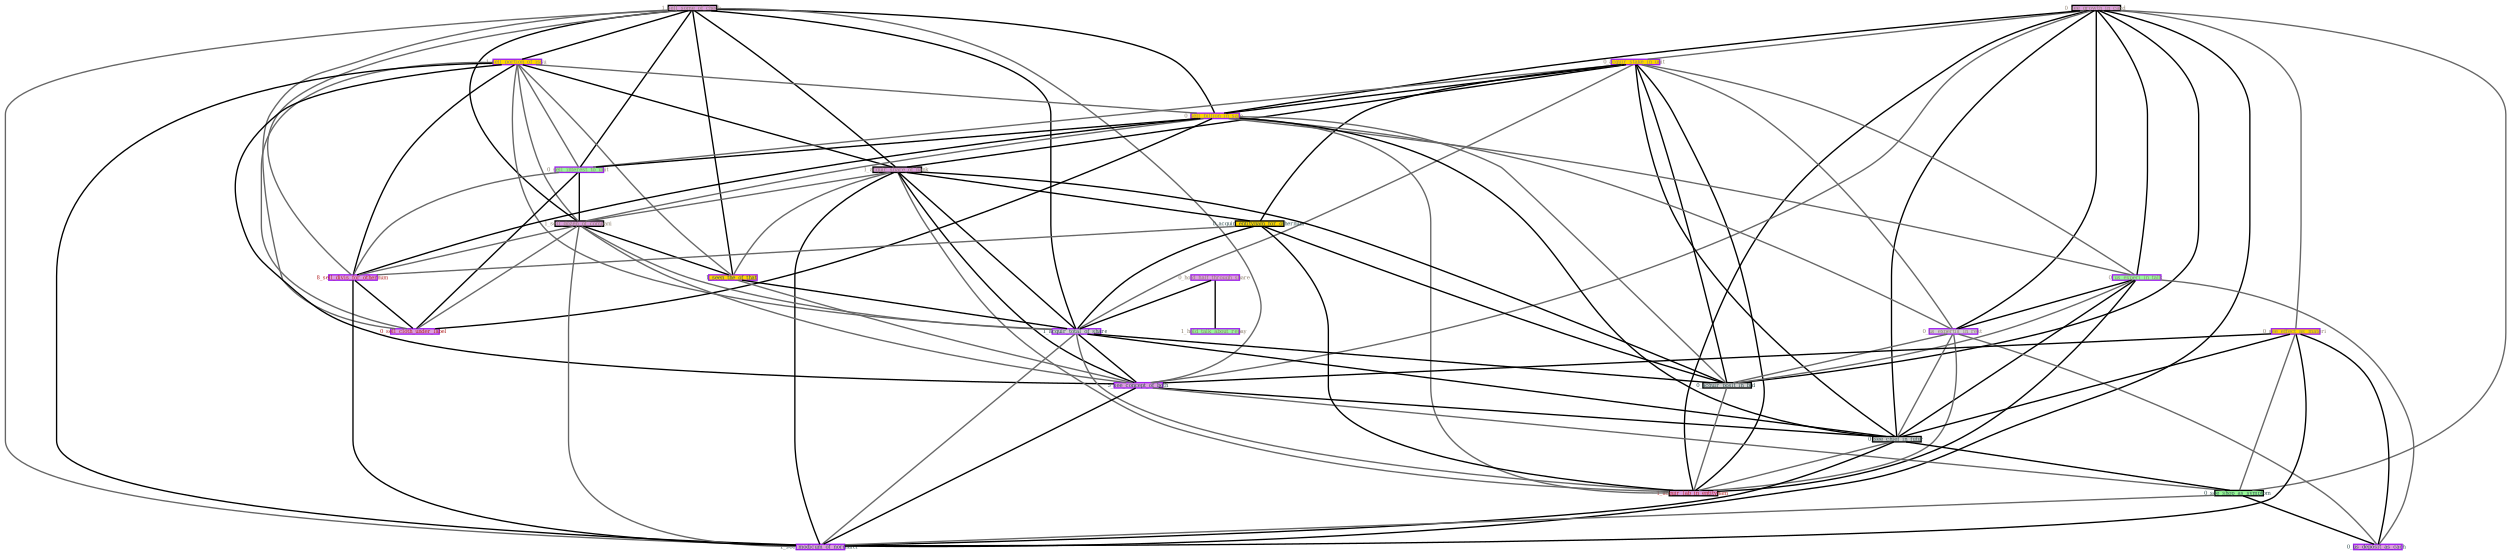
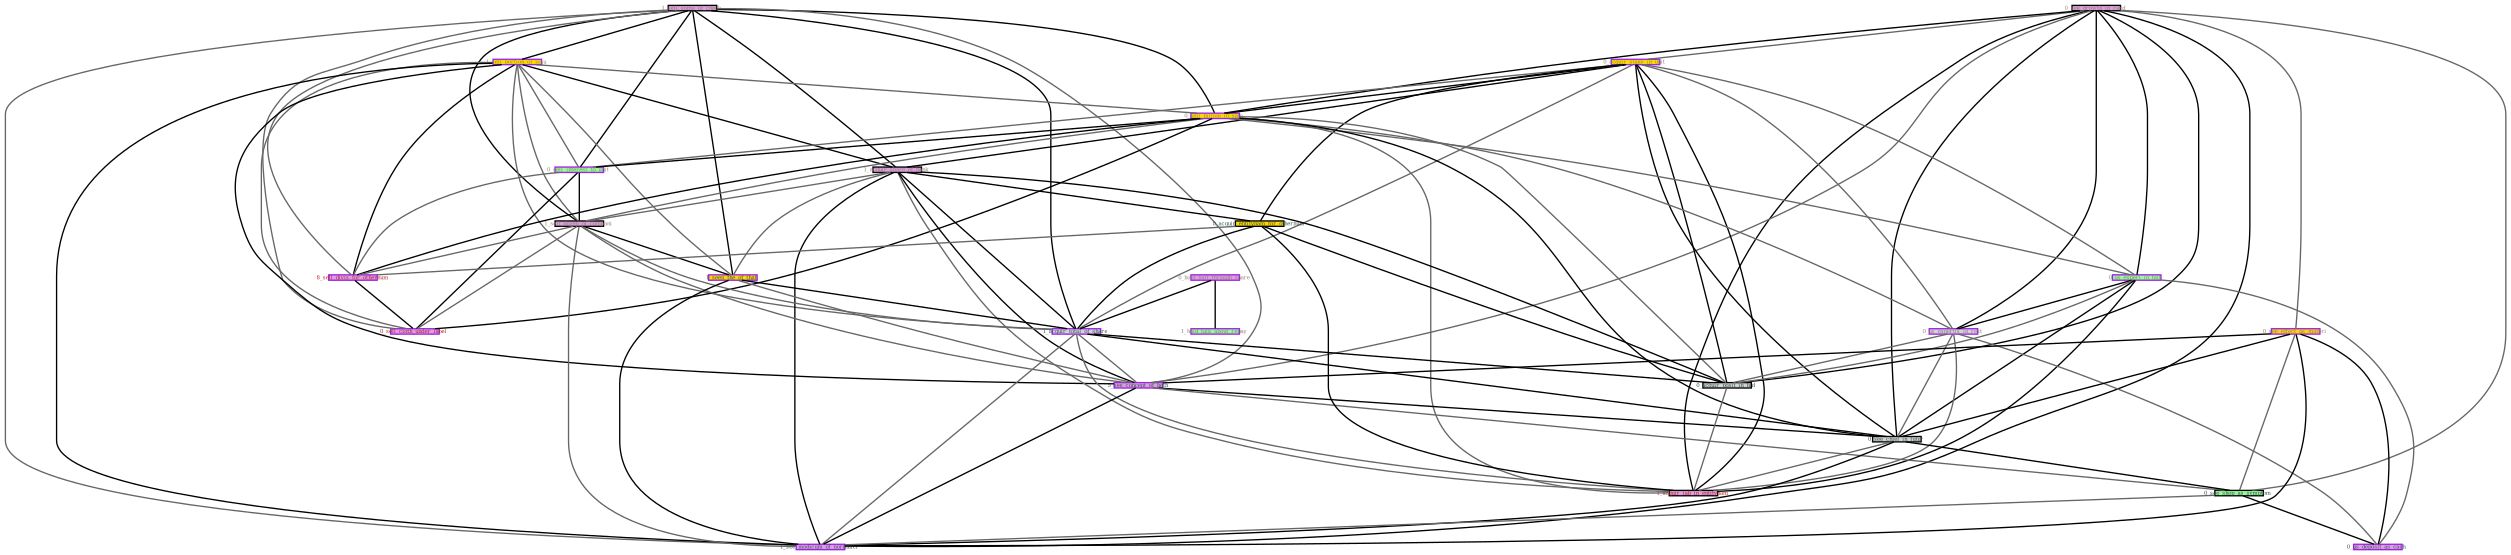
edge "1_acquir_total_of_share" -- "5_see_concept_of_both": color black -> gray40
edge "8_sell_divis_for_othernum" -- "1_see_modicum_of_normalci": now "1_seen_the_of_that" -- "1_see_modicum_of_normalci"
